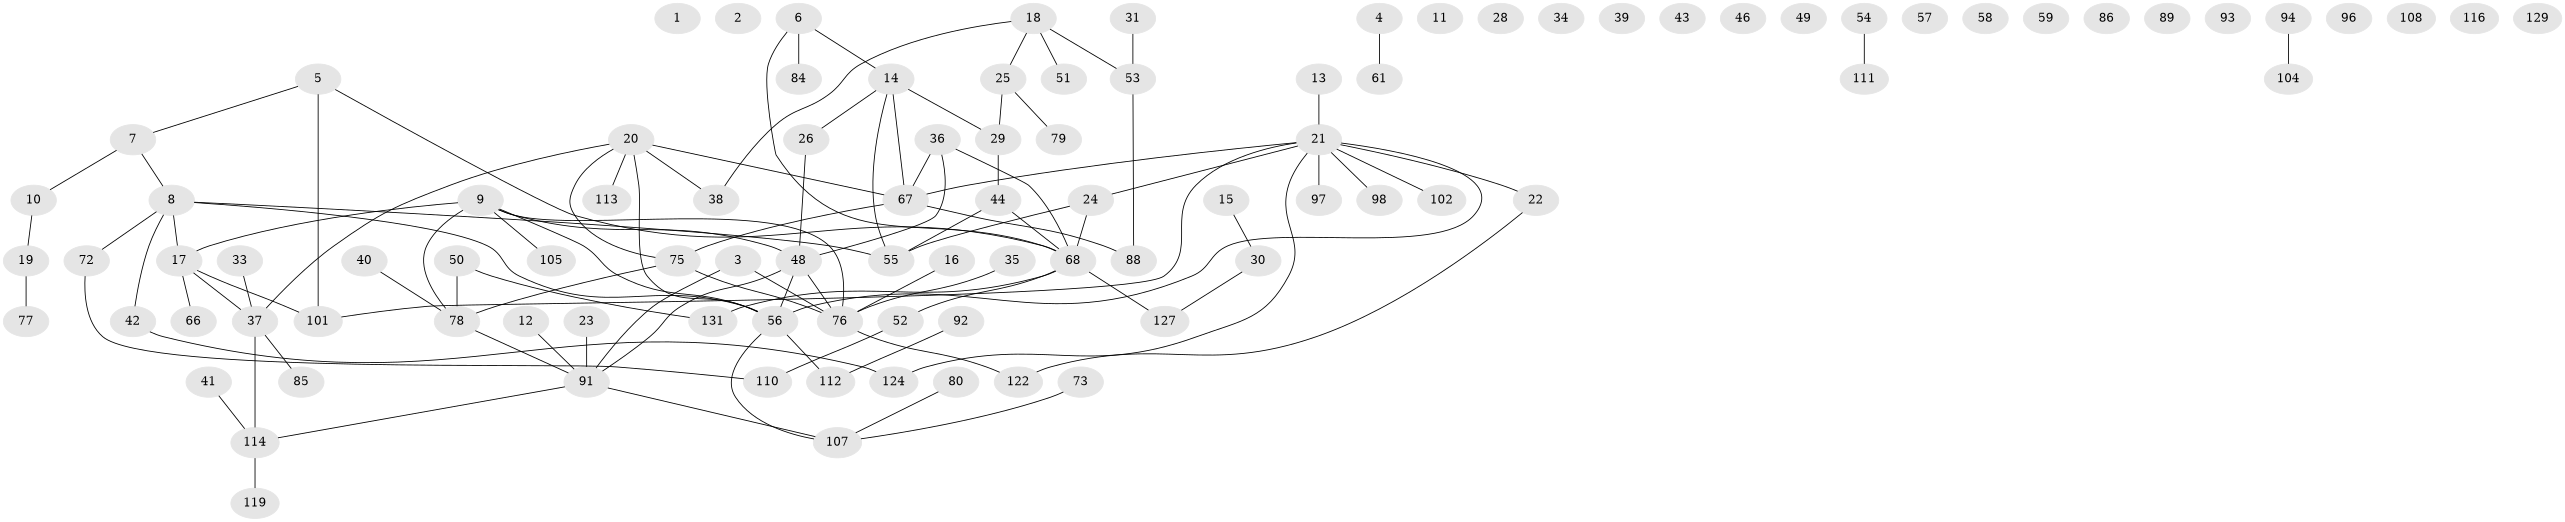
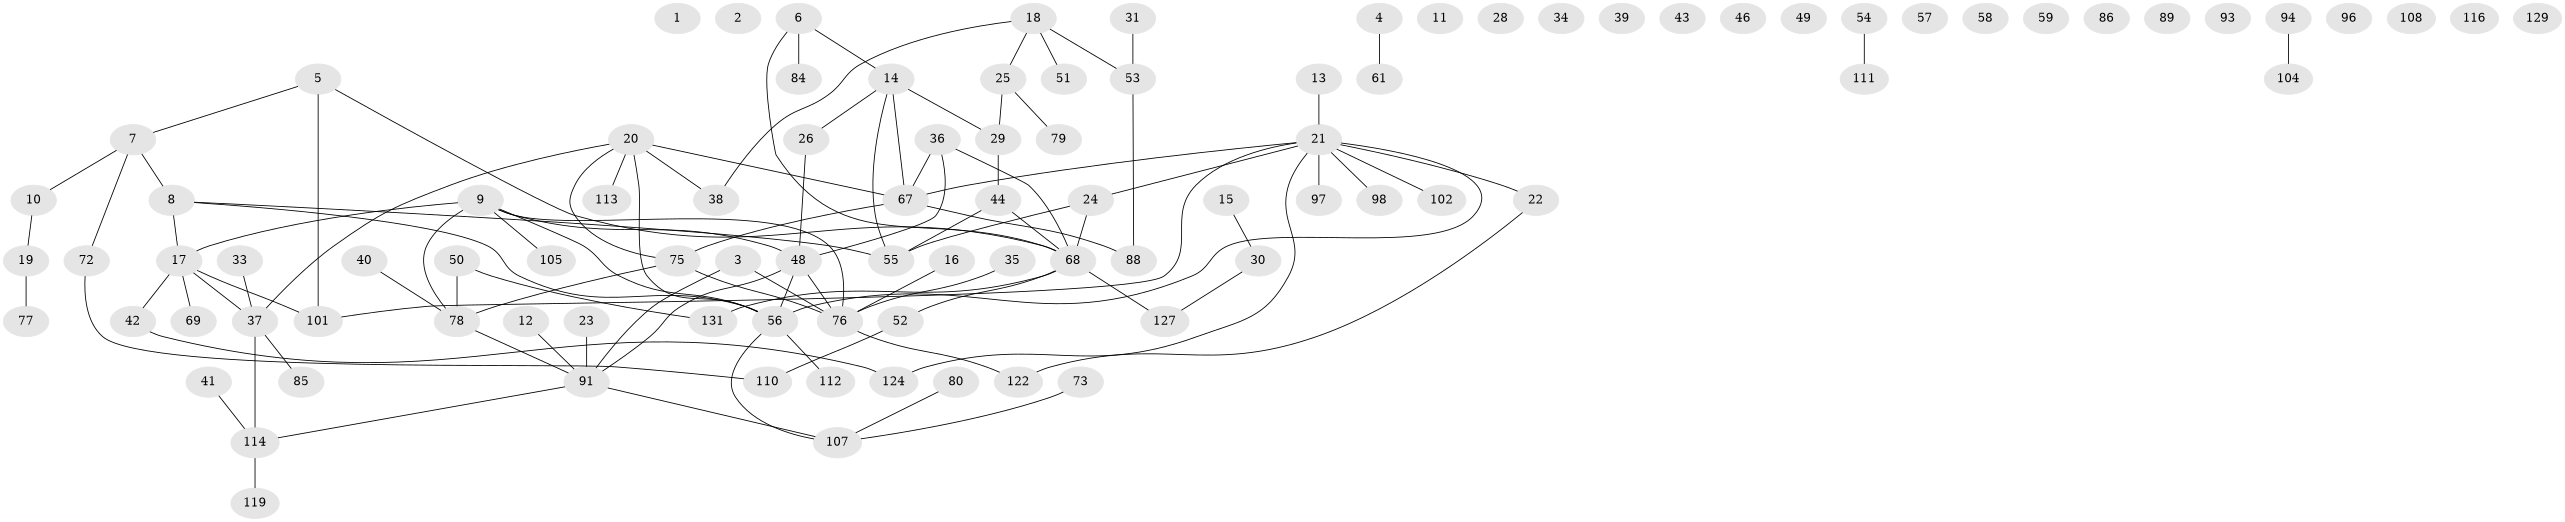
edge "8" -- "72": now "7" -- "72"
edge "8" -- "42": now "17" -- "42"
node "66": label "66" -> "69"
node "92": removed
